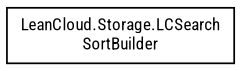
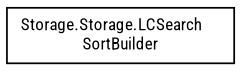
node "LeanCloud.Storage.LCSearch SortBuilder": label "LeanCloud.Storage.LCSearch SortBuilder" -> "Storage.Storage.LCSearch SortBuilder"
